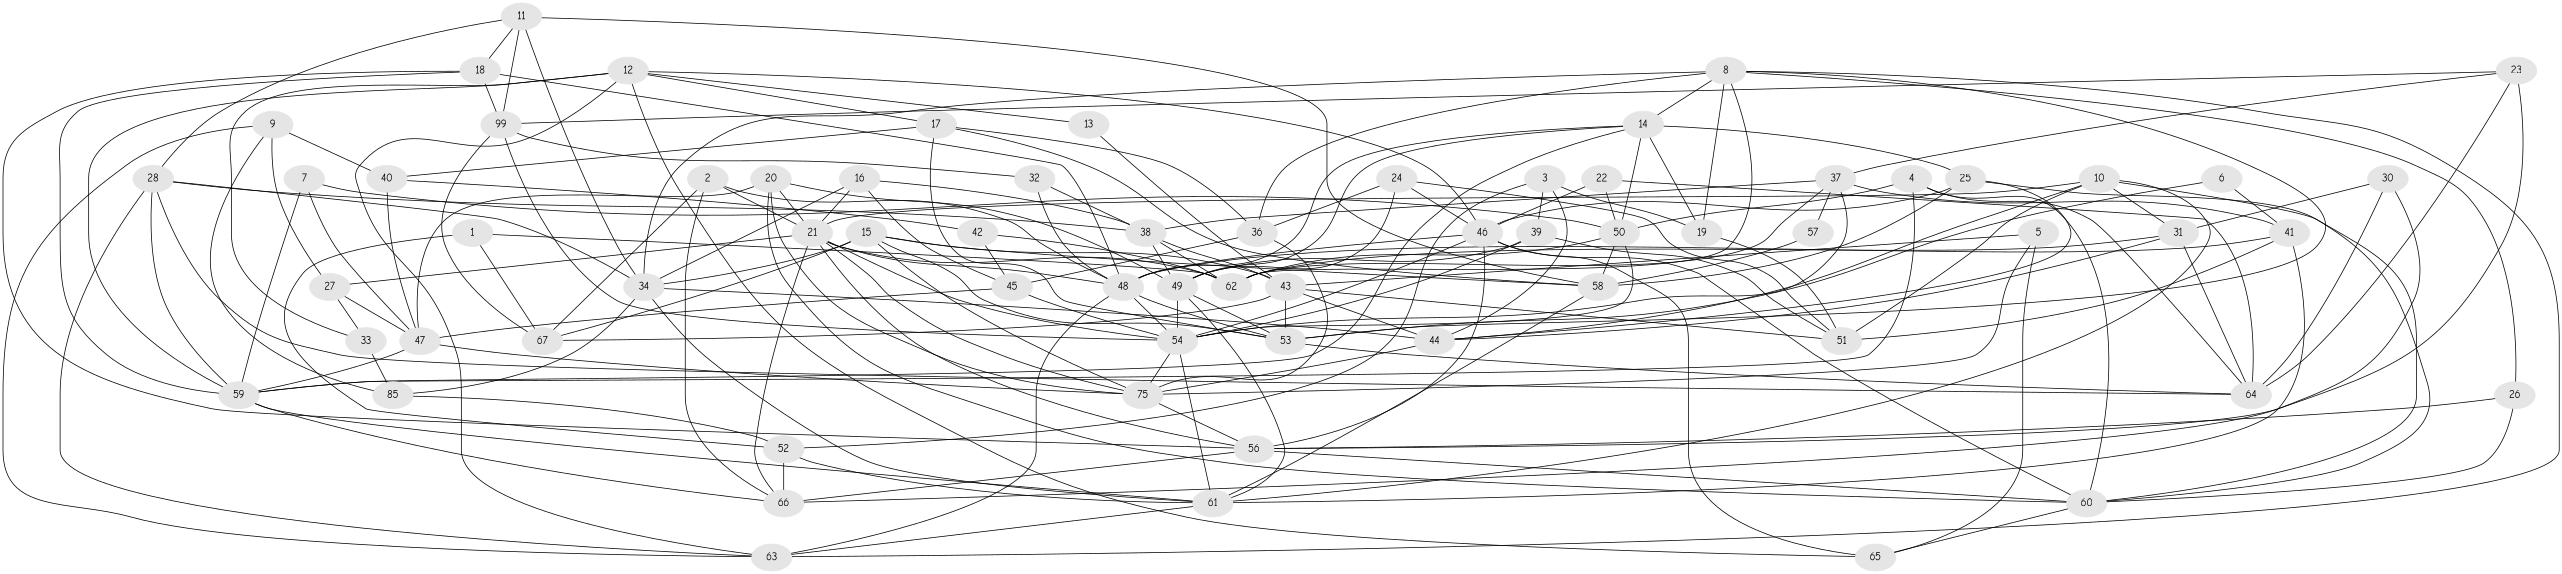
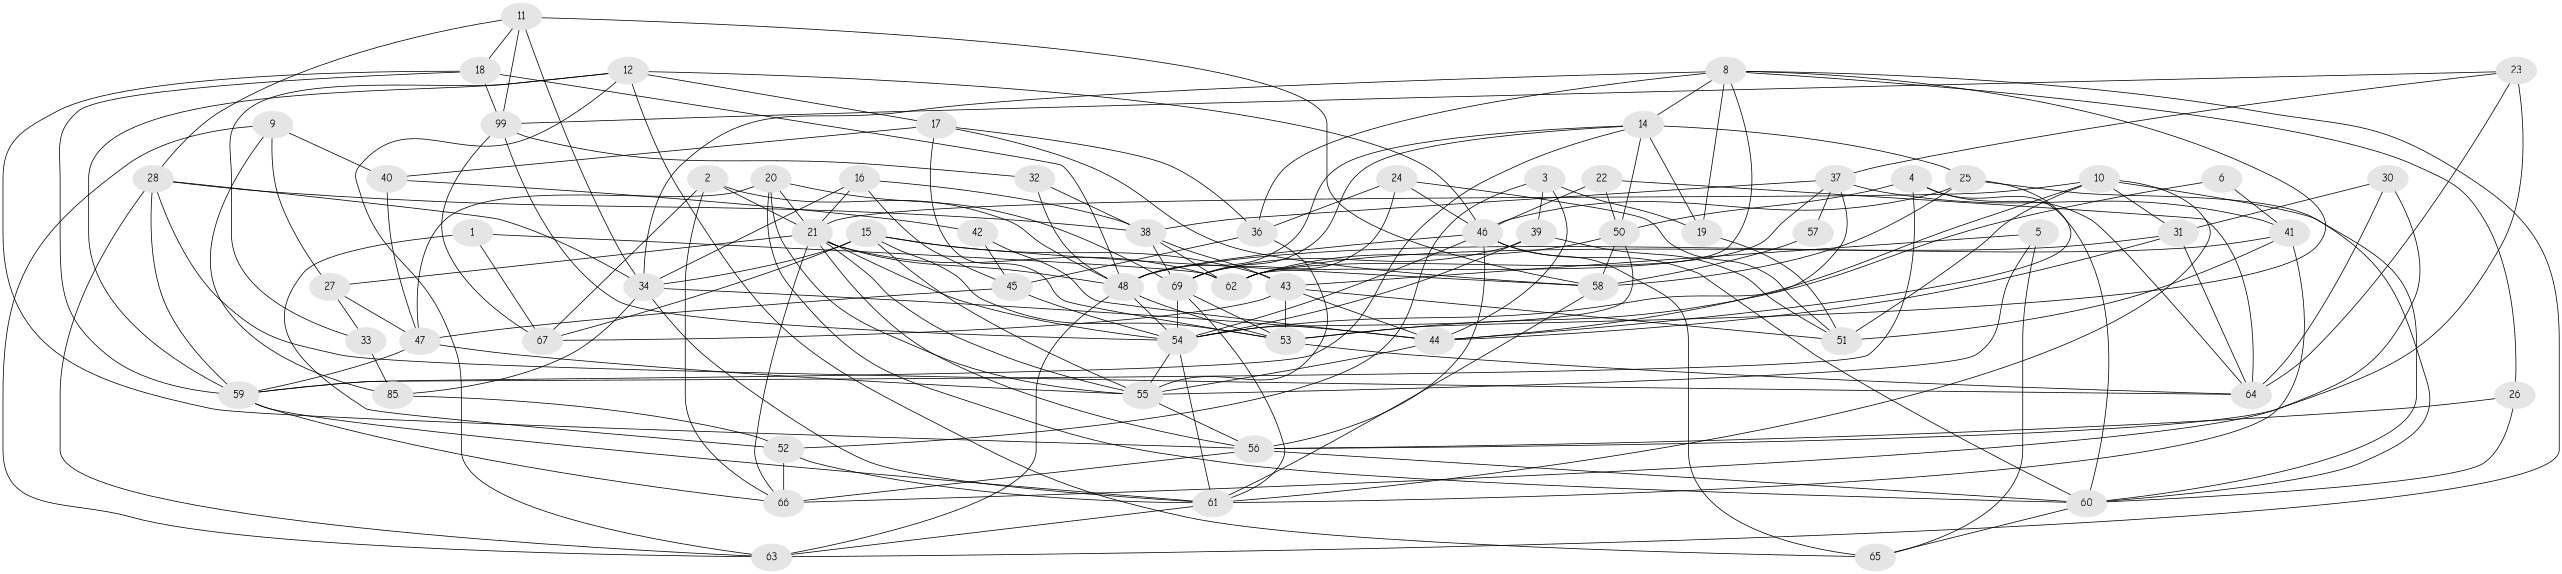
node "13": removed
node "7": removed
edge "42" -- "62": now "42" -- "44"
node "49": label "49" -> "69"
node "75": label "75" -> "55"
